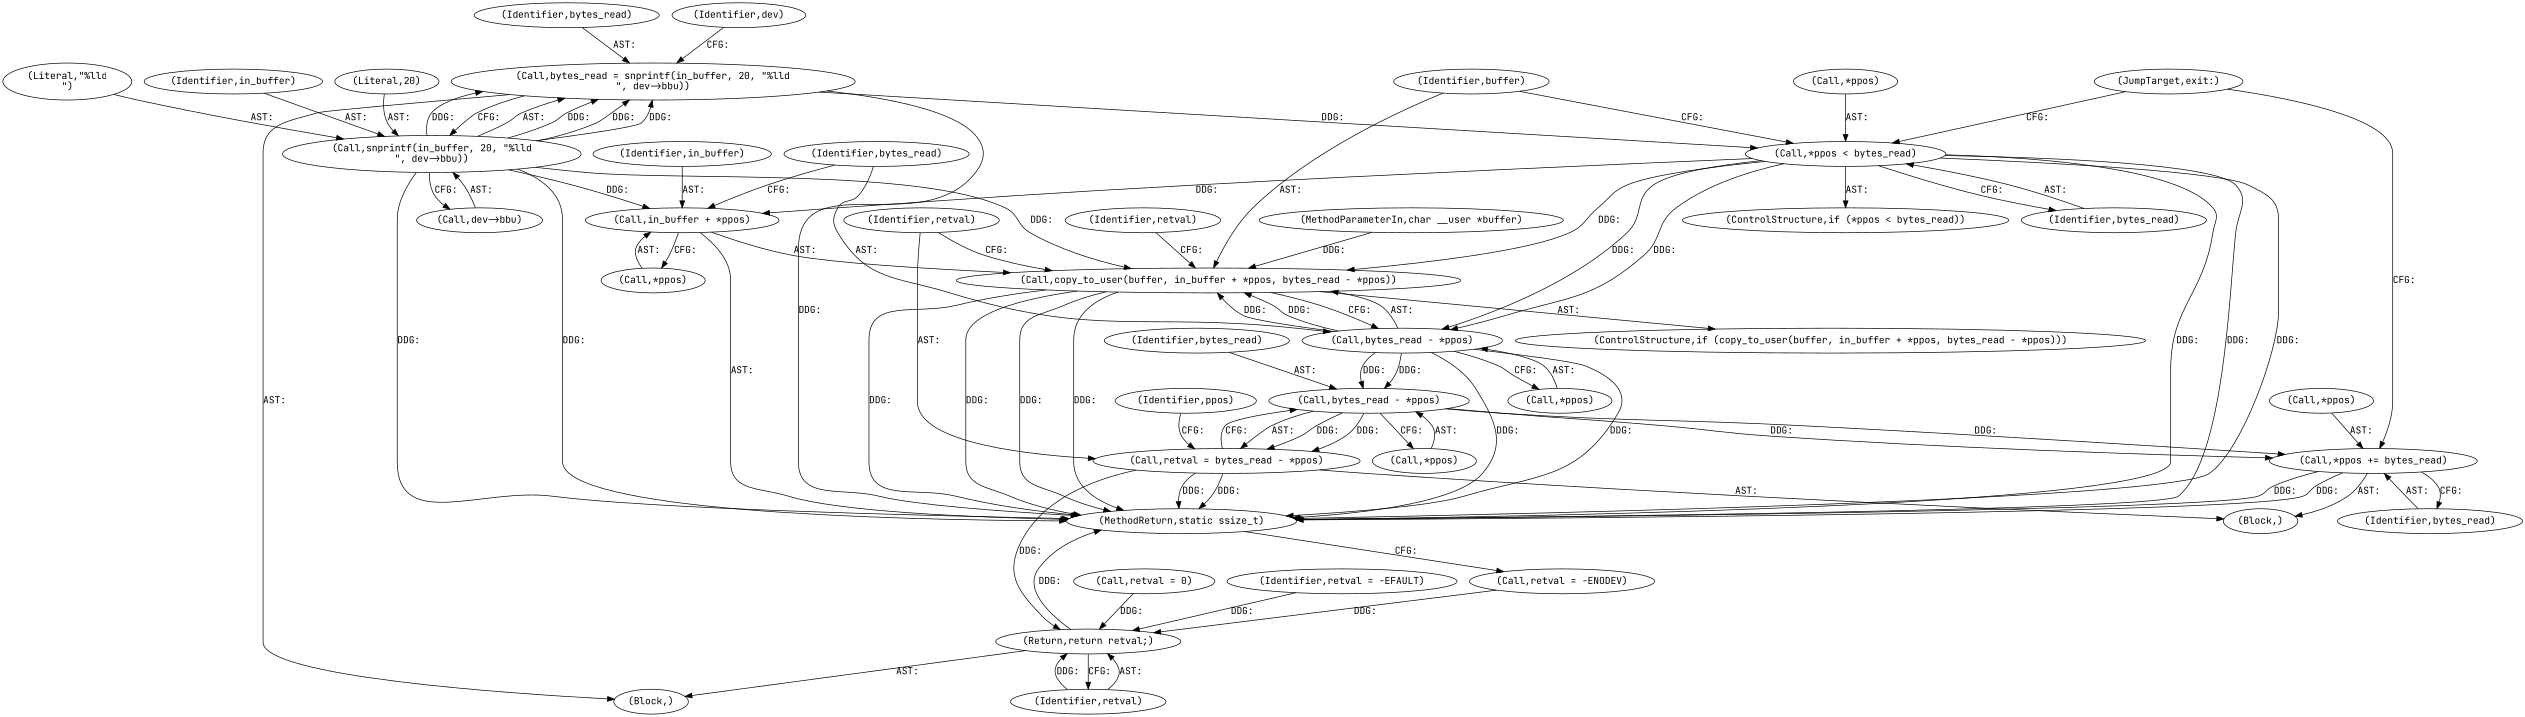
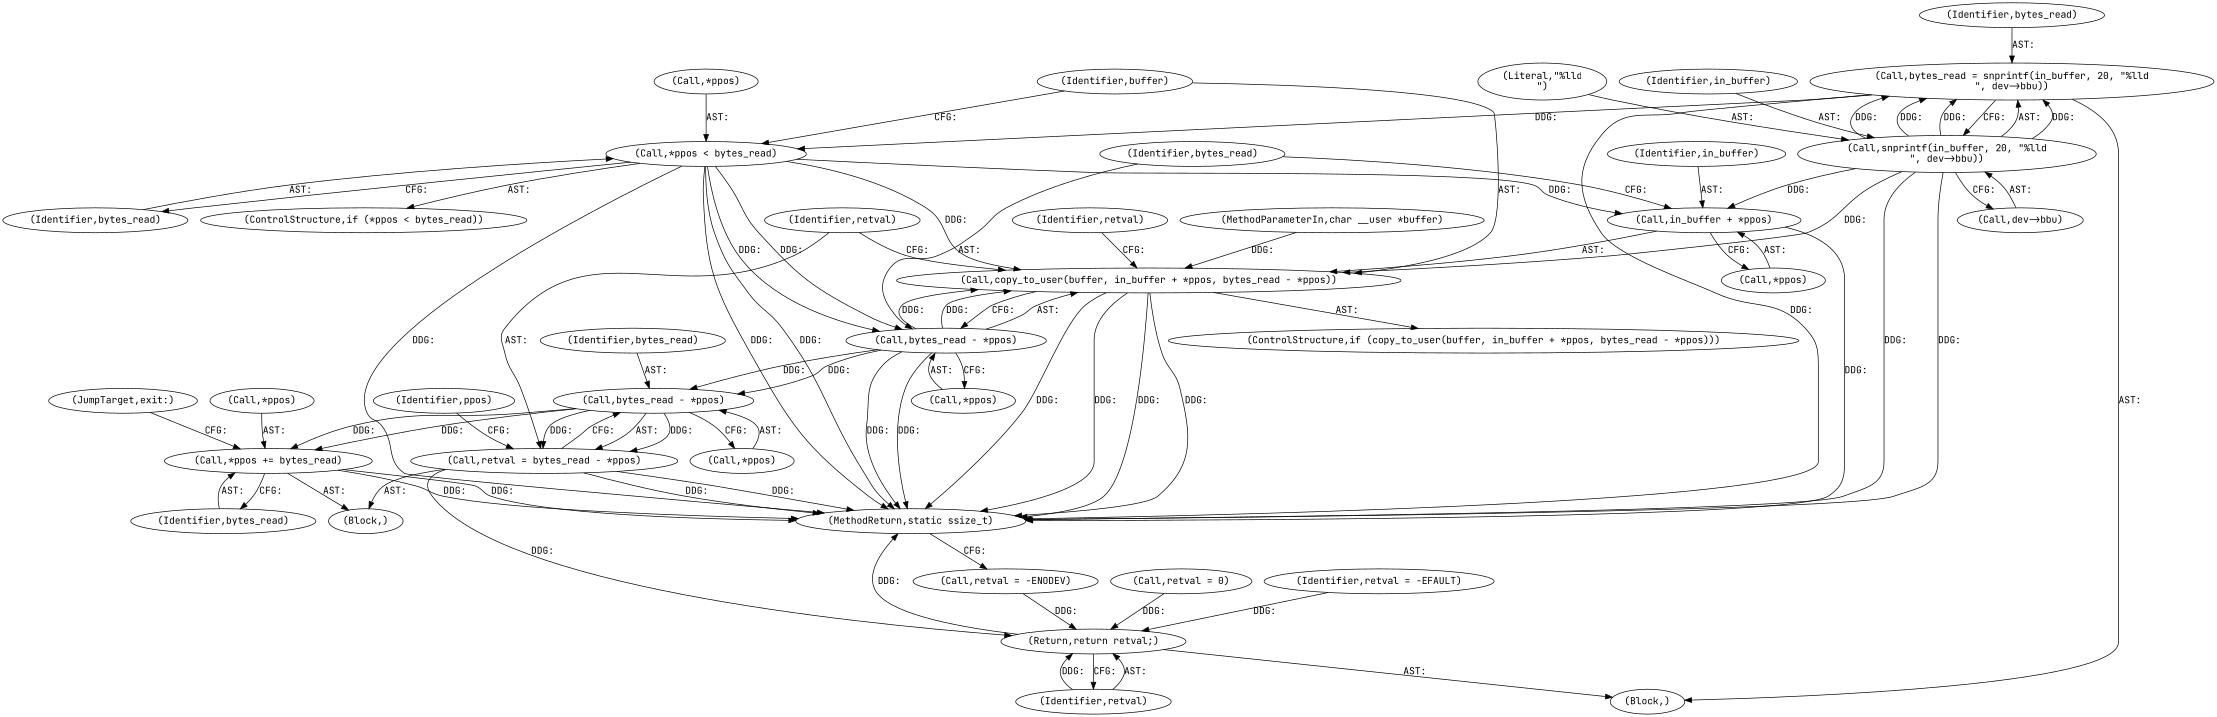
node "(Identifier,dev)": removed
node "(Literal,20)": removed
edge "(JumpTarget,exit:)" -> "(Call,*ppos < bytes_read)": removed, label "CFG:"
edge "(Call,in_buffer + *ppos)" -> "(MethodReturn,static ssize_t)": label "AST: " -> "DDG: "
